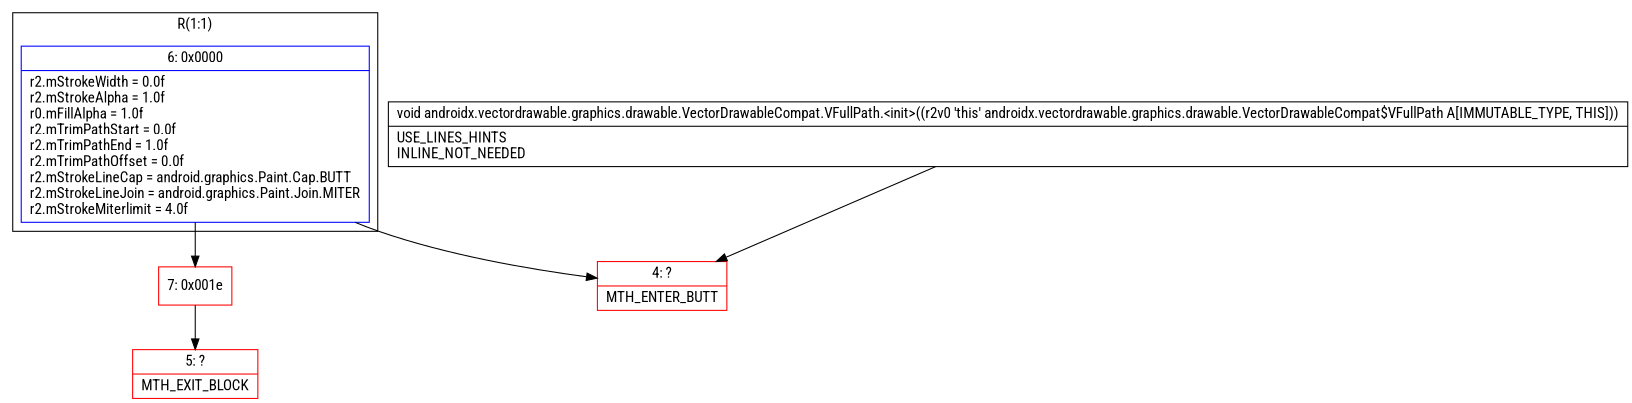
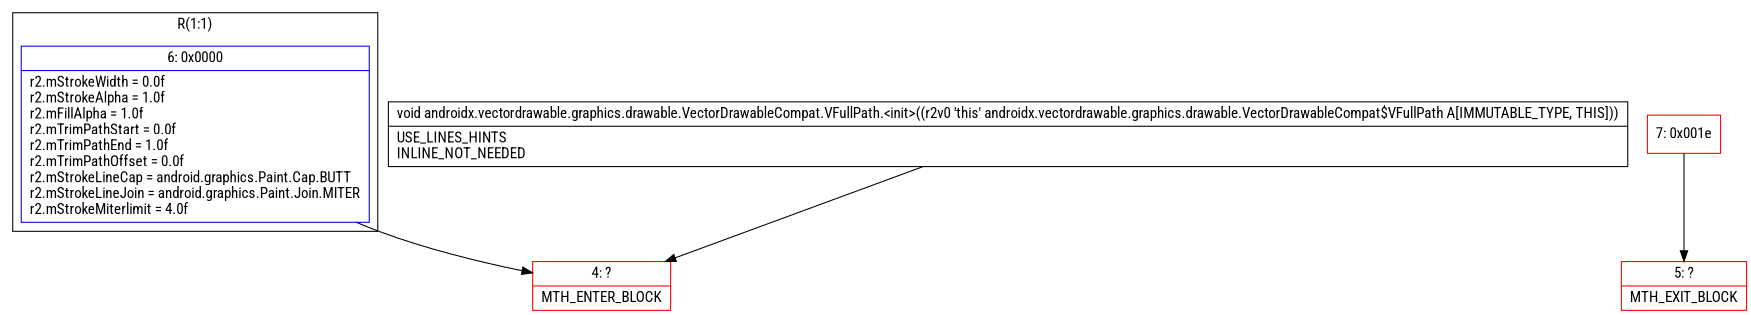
node "6: 0x0000": text "r0.mFillAlpha = 1.0f" -> "r2.mFillAlpha = 1.0f"
edge "6: 0x0000" -> "7: 0x001e": removed
node "4: ?": text "MTH_ENTER_BUTT" -> "MTH_ENTER_BLOCK"
